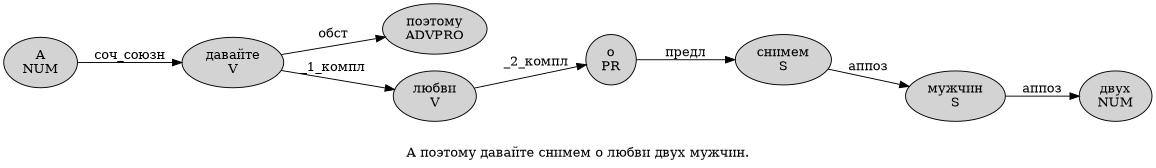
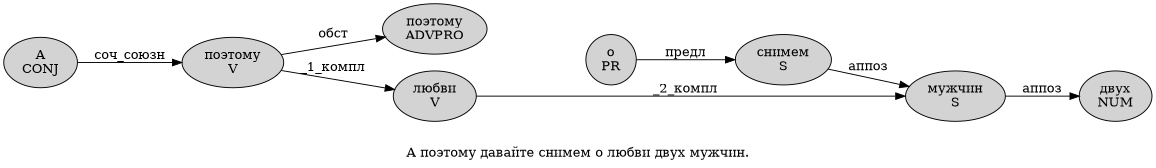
node "А NUM": label "А NUM" -> "А CONJ"
node "давайте V": label "давайте V" -> "поэтому V"
edge "любви V" -> "о PR": now "любви V" -> "мужчин S"
